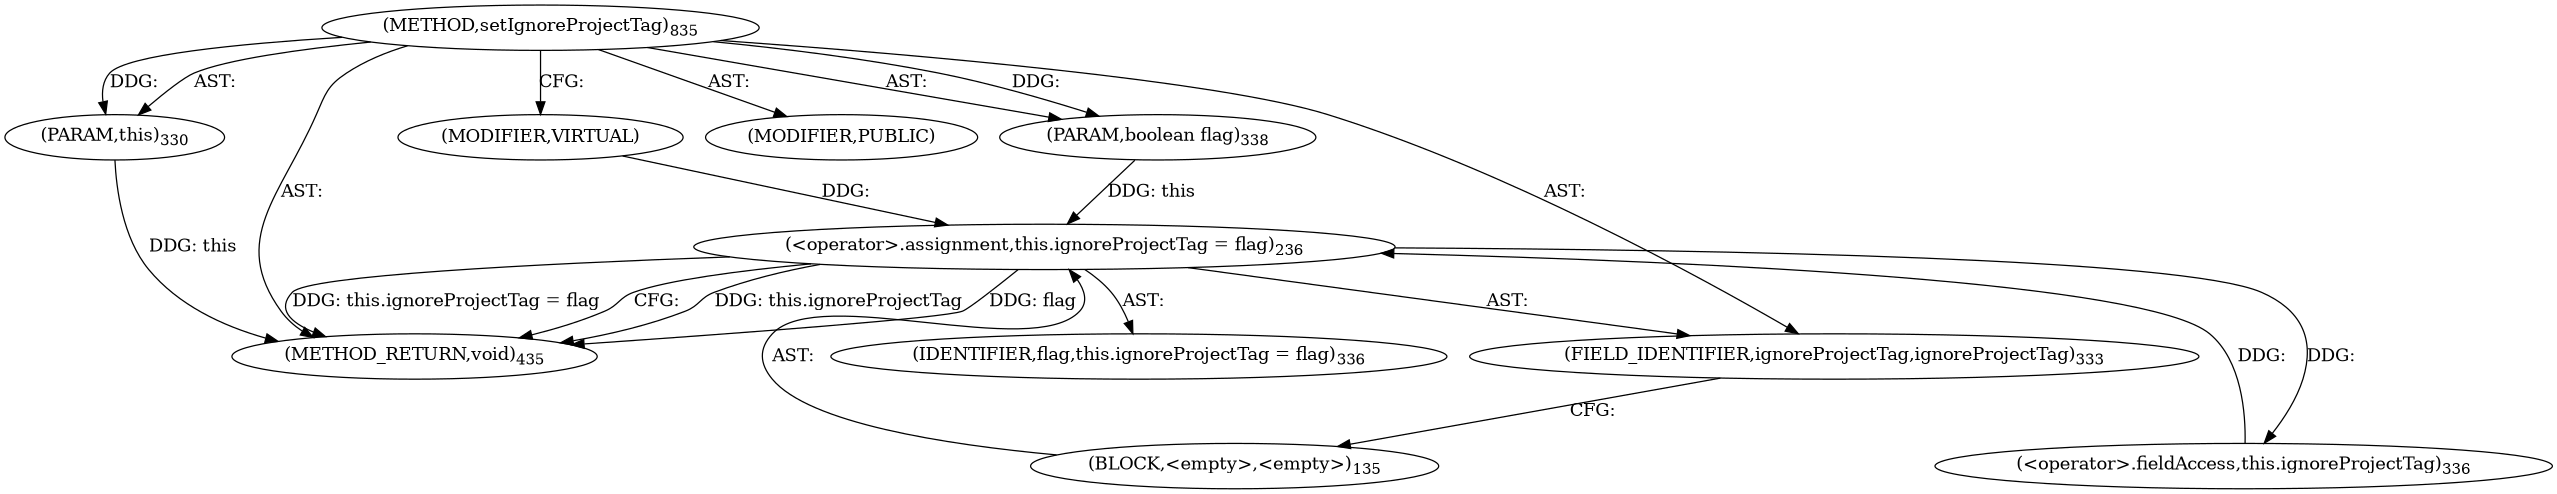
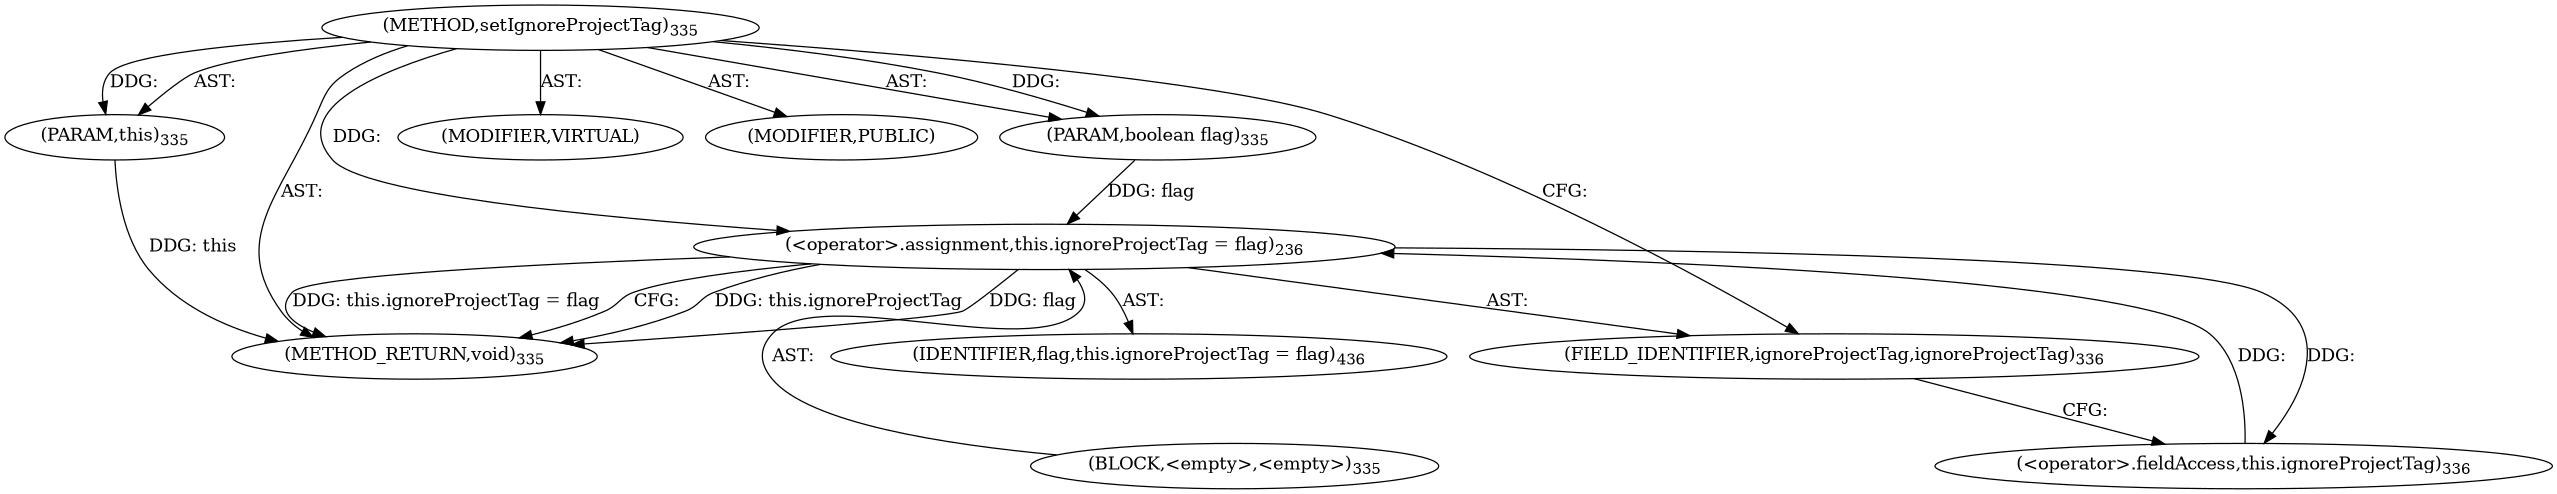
node "(METHOD,setIgnoreProjectTag)": text "835" -> "335"
edge "(METHOD,setIgnoreProjectTag)" -> "(MODIFIER,VIRTUAL)": label "CFG: " -> "AST: "
node "(PARAM,this)": text "330" -> "335"
node "(PARAM,boolean flag)": text "338" -> "335"
edge "(MODIFIER,VIRTUAL)" -> "(<operator>.assignment,this.ignoreProjectTag = flag)": now "(METHOD,setIgnoreProjectTag)" -> "(<operator>.assignment,this.ignoreProjectTag = flag)"
edge "(PARAM,boolean flag)" -> "(<operator>.assignment,this.ignoreProjectTag = flag)": label "DDG: this" -> "DDG: flag"
edge "(METHOD,setIgnoreProjectTag)" -> "(FIELD_IDENTIFIER,ignoreProjectTag,ignoreProjectTag)": label "AST: " -> "CFG: "
node "(METHOD_RETURN,void)": text "435" -> "335"
node "(IDENTIFIER,flag,this.ignoreProjectTag = flag)": text "336" -> "436"
node "(FIELD_IDENTIFIER,ignoreProjectTag,ignoreProjectTag)": text "333" -> "336"
edge "(FIELD_IDENTIFIER,ignoreProjectTag,ignoreProjectTag)" -> "(BLOCK,<empty>,<empty>)": now "(FIELD_IDENTIFIER,ignoreProjectTag,ignoreProjectTag)" -> "(<operator>.fieldAccess,this.ignoreProjectTag)"
node "(BLOCK,<empty>,<empty>)": text "135" -> "335"
